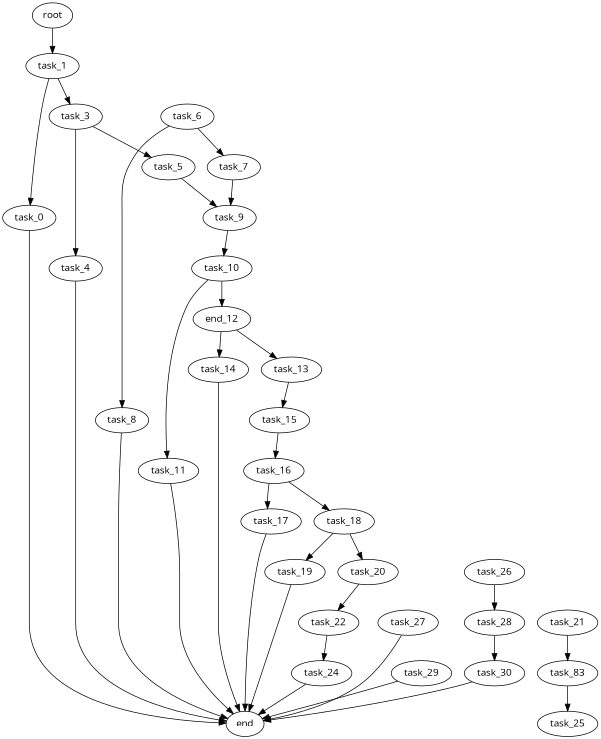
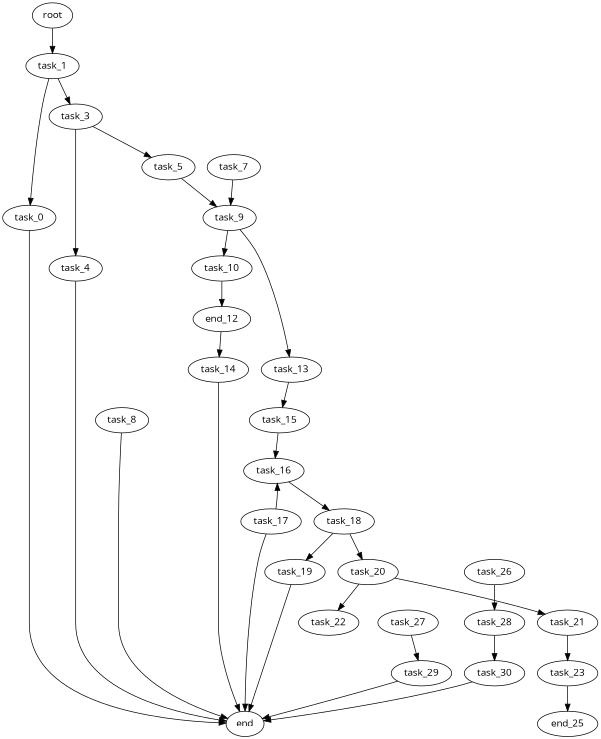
node "task_6": removed
edge "end_12" -> "task_13": now "task_9" -> "task_13"
node "task_11": removed
edge "task_16" -> "task_17": reversed
edge "task_20" -> "task_21": added
node "task_24": removed
node "task_83": label "task_83" -> "task_23"
edge "task_27" -> "end": now "task_27" -> "task_29"
node "task_25": label "task_25" -> "end_25"
